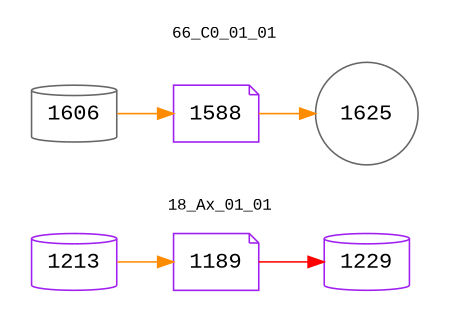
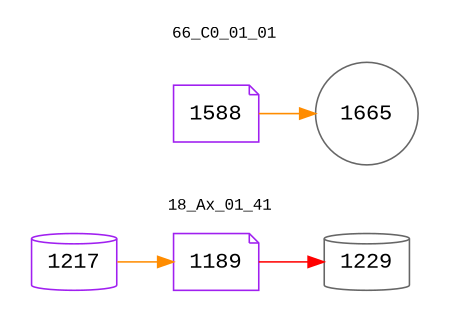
node "1606": removed
node "1625": label "1625" -> "1665"
cluster "18_Ax_01_01": label "18_Ax_01_01" -> "18_Ax_01_41"
node "1213": label "1213" -> "1217"
node "1229": color purple -> gray40
